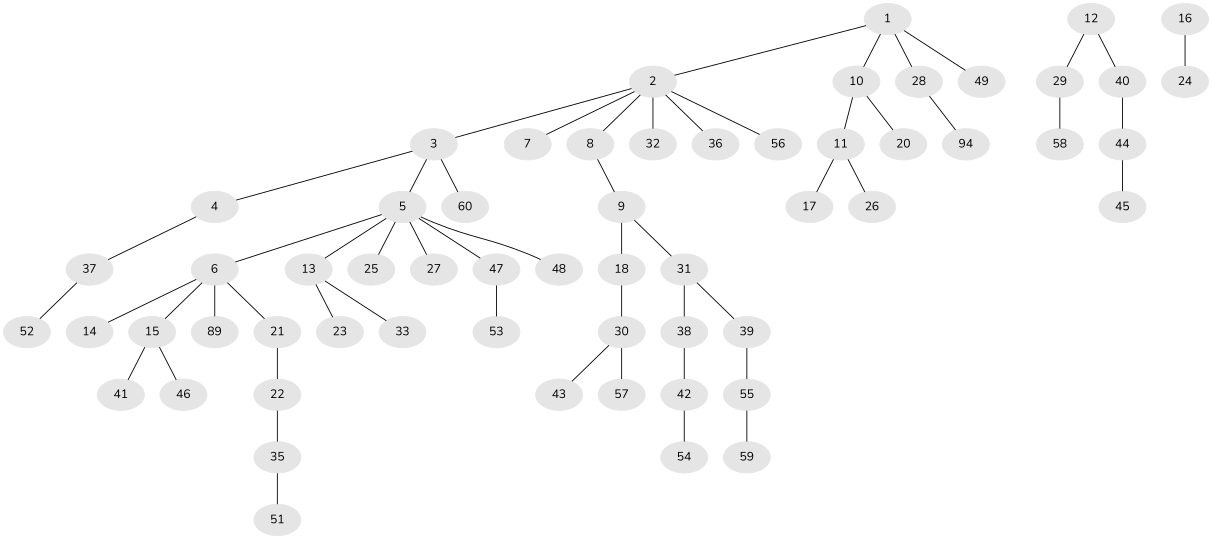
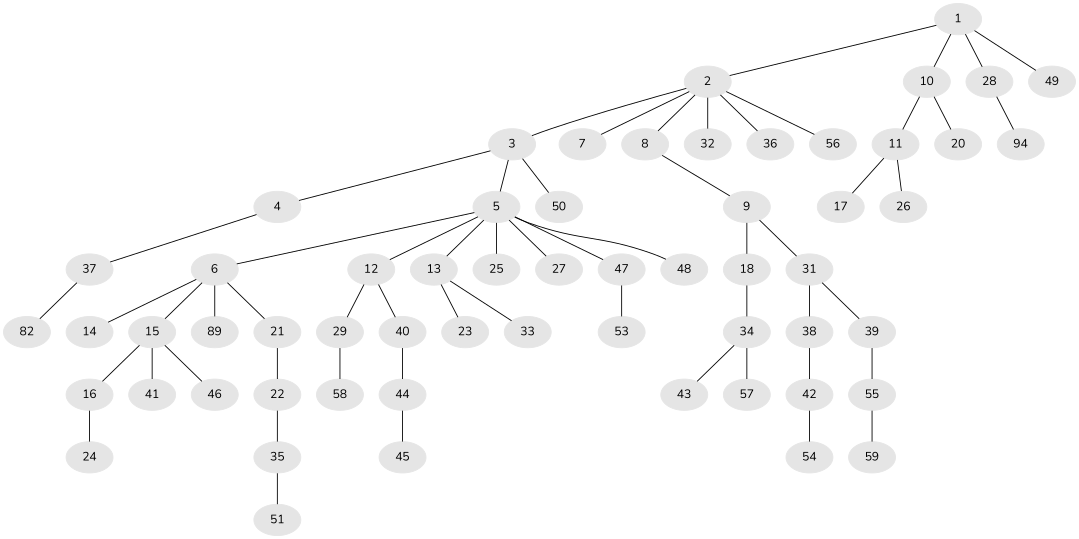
node "60": label "60" -> "50"
edge "5" -- "12": added
node "52": label "52" -> "82"
node "30": label "30" -> "34"
edge "15" -- "16": added
